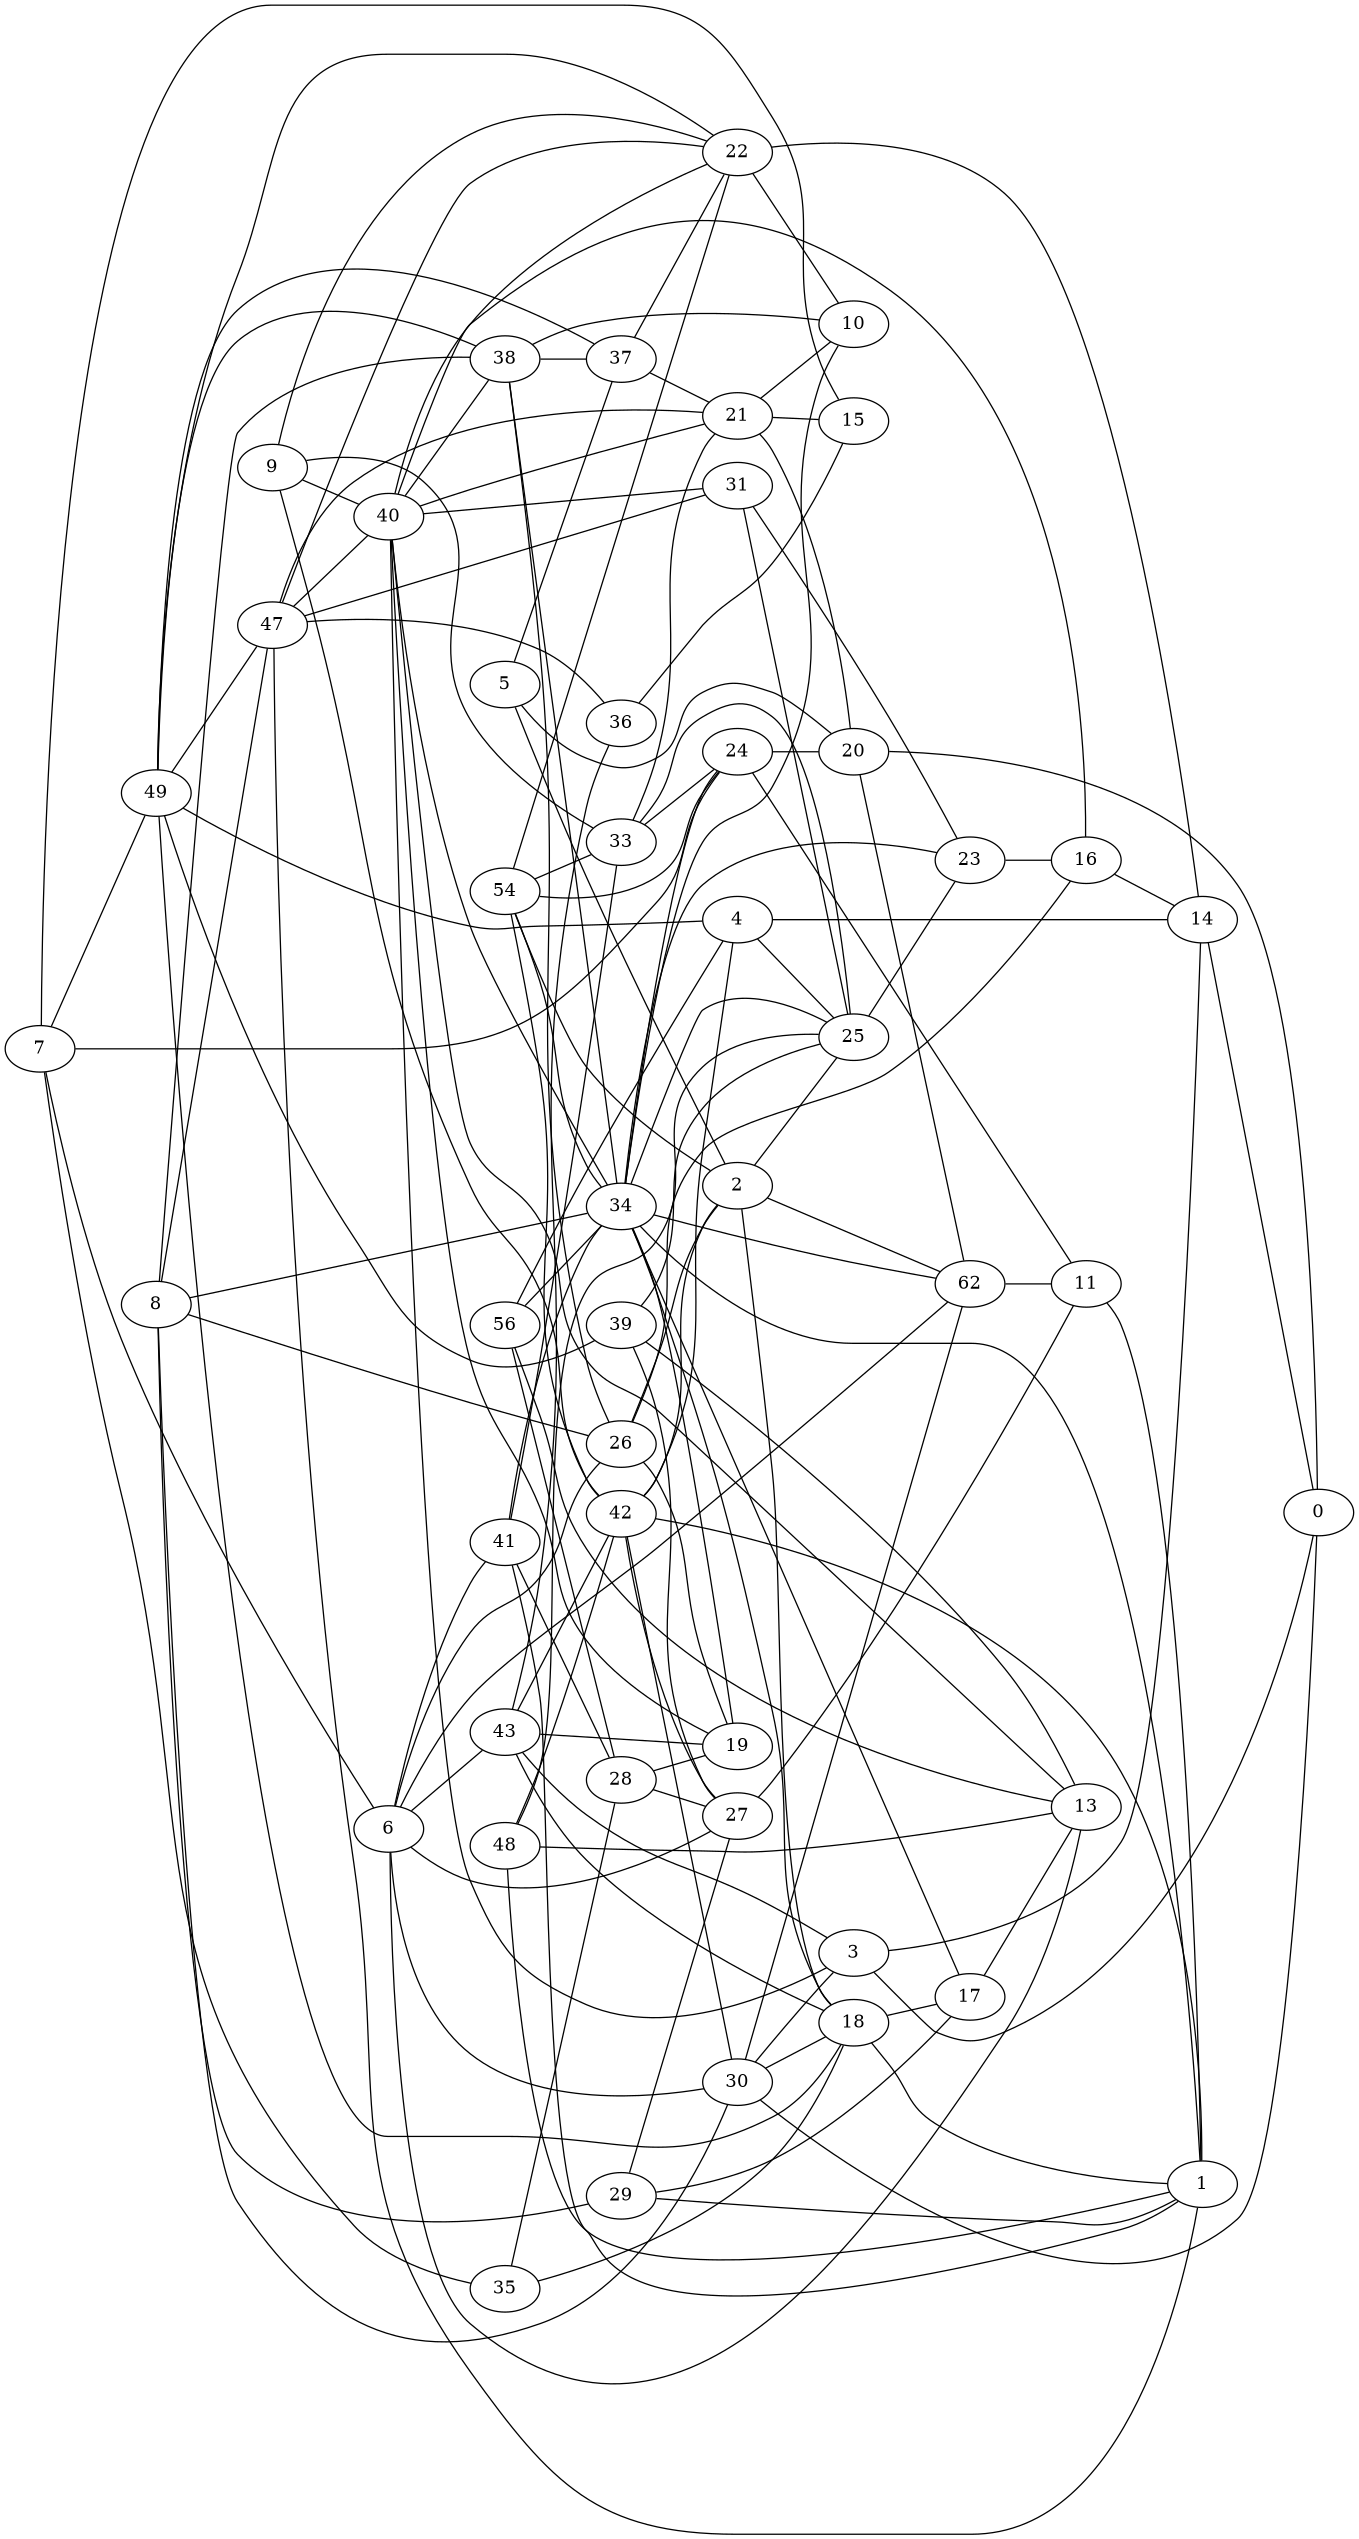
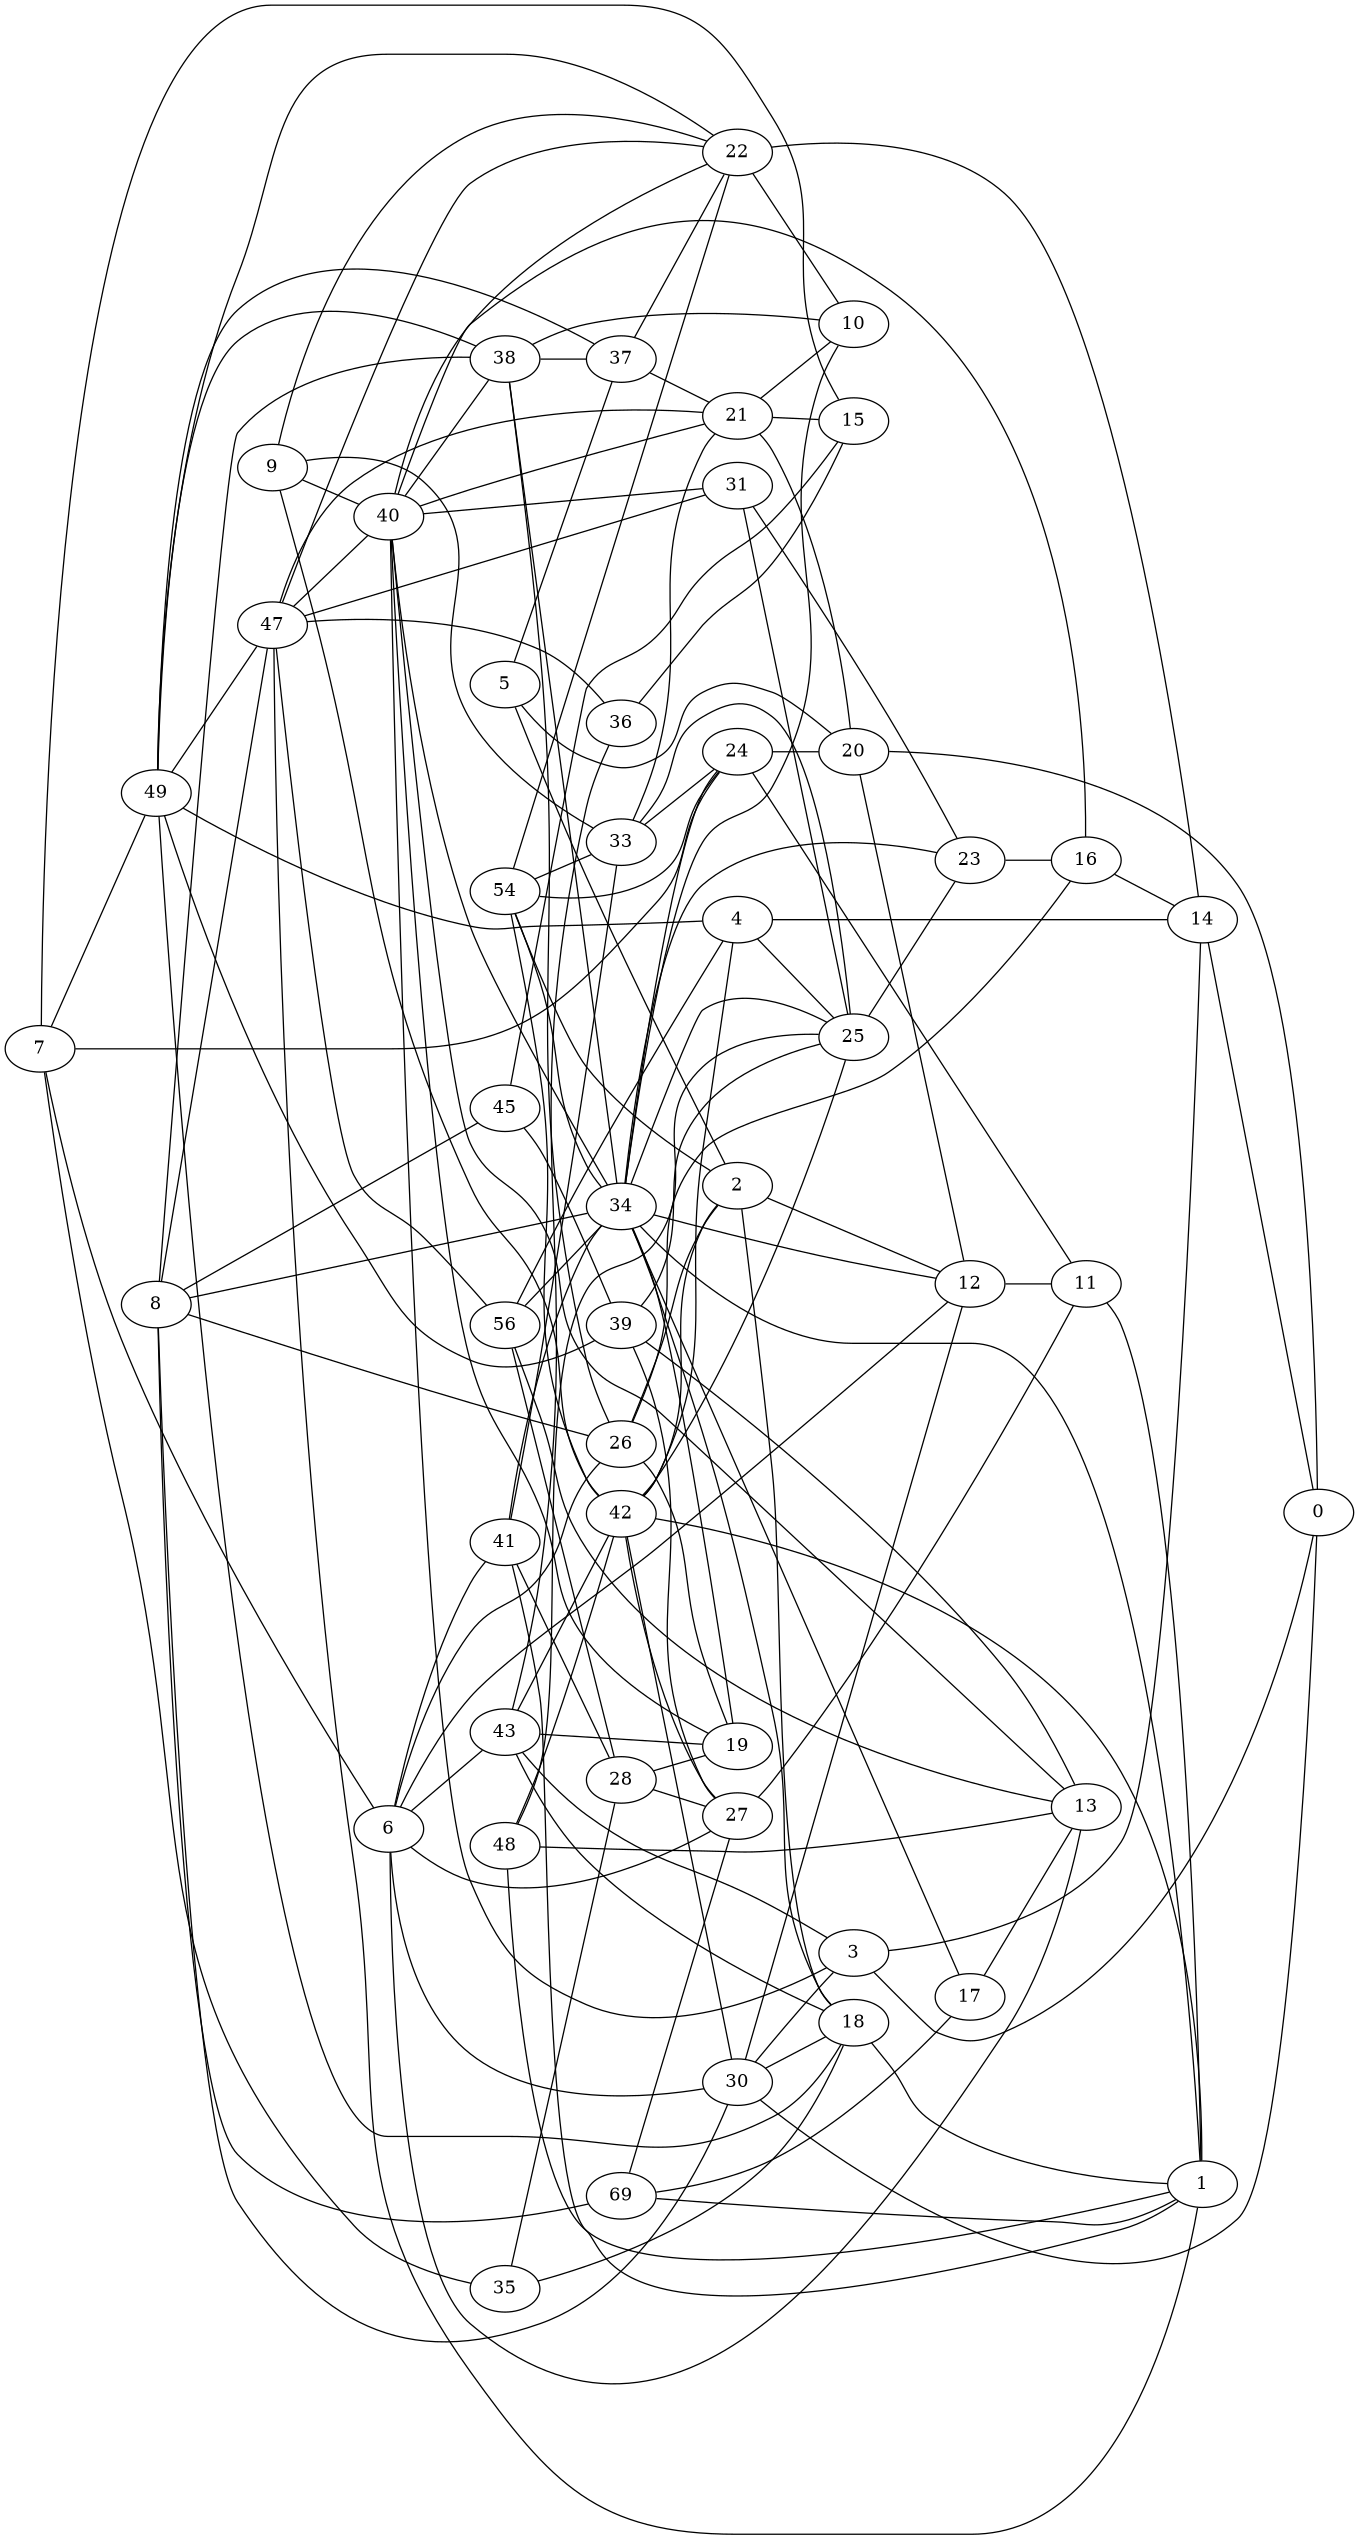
edge "47" -- "56": added
node "45": added
edge "25" -- "2": now "25" -- "42"
node "62": label "62" -> "12"
edge "17" -- "18": removed
node "29": label "29" -> "69"
